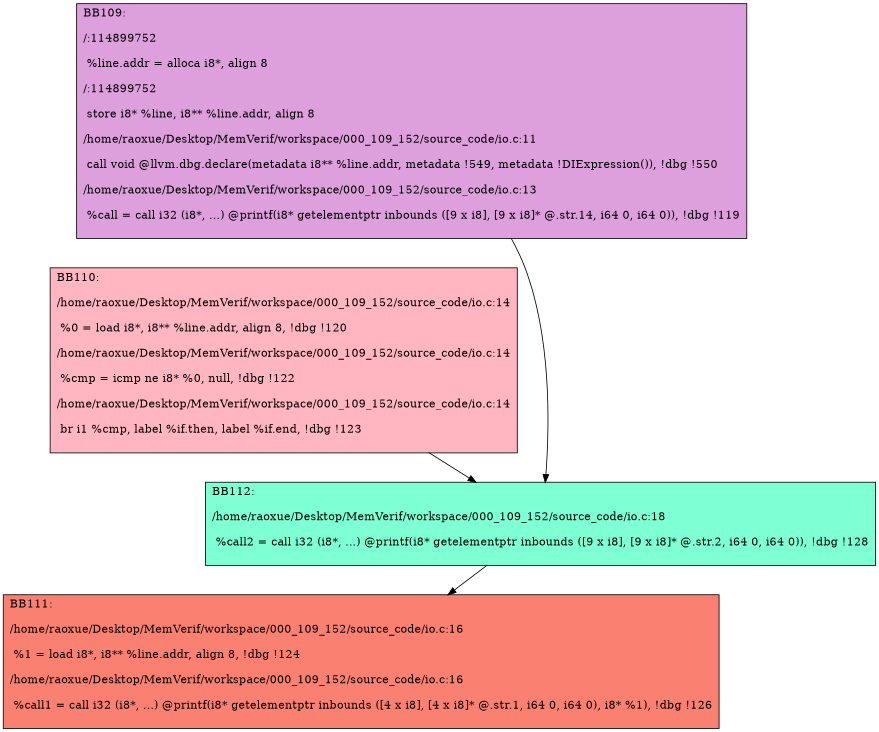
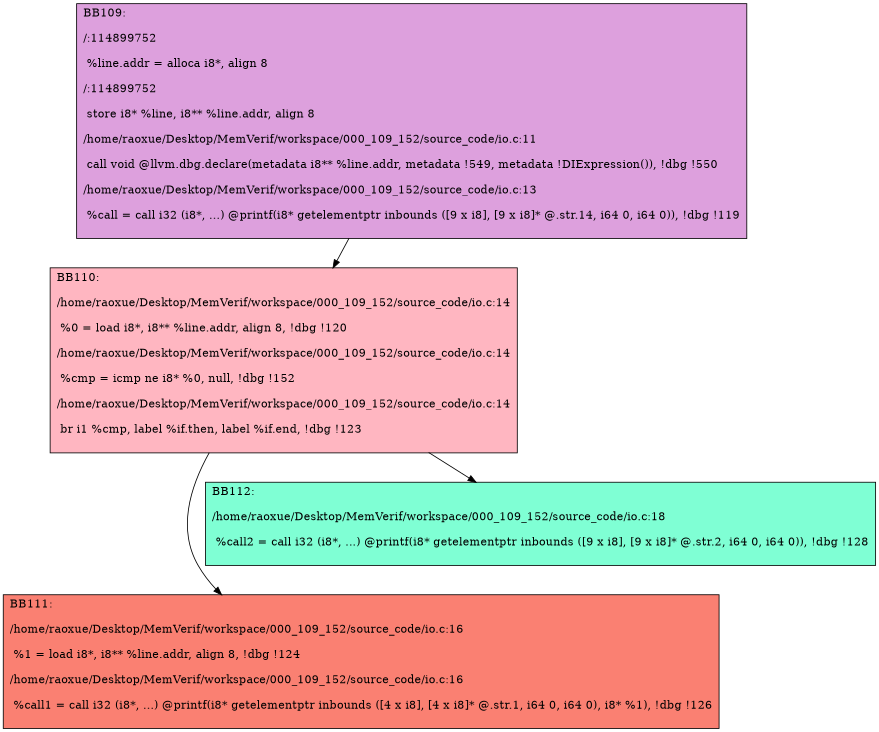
edge "BB109:" -> "BB112:": now "BB109:" -> "BB110:"
node "BB110:": text "%cmp = icmp ne i8* %0, null, !dbg !122" -> "%cmp = icmp ne i8* %0, null, !dbg !152"
edge "BB112:" -> "BB111:": now "BB110:" -> "BB111:"
